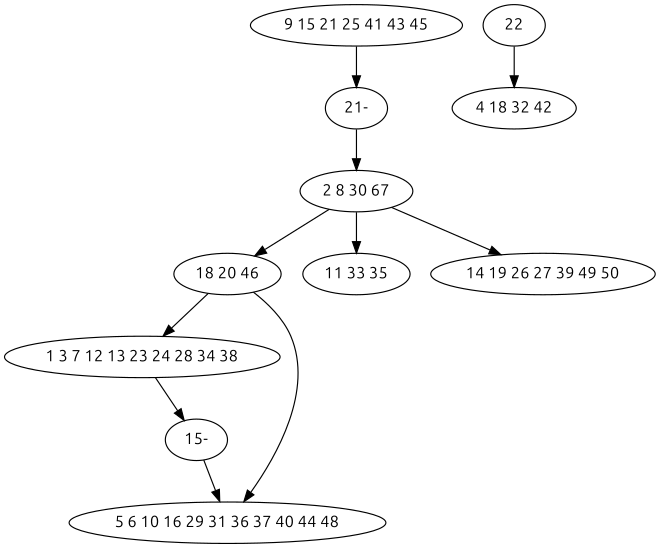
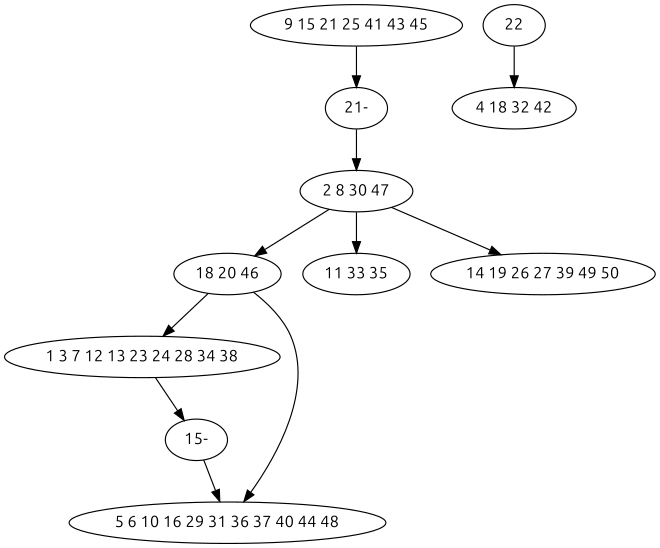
node "2 8 30 67": label "2 8 30 67" -> "2 8 30 47"
